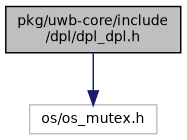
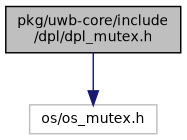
node "pkg/uwb-core/include /dpl/dpl_dpl.h": label "pkg/uwb-core/include /dpl/dpl_dpl.h" -> "pkg/uwb-core/include /dpl/dpl_mutex.h"
